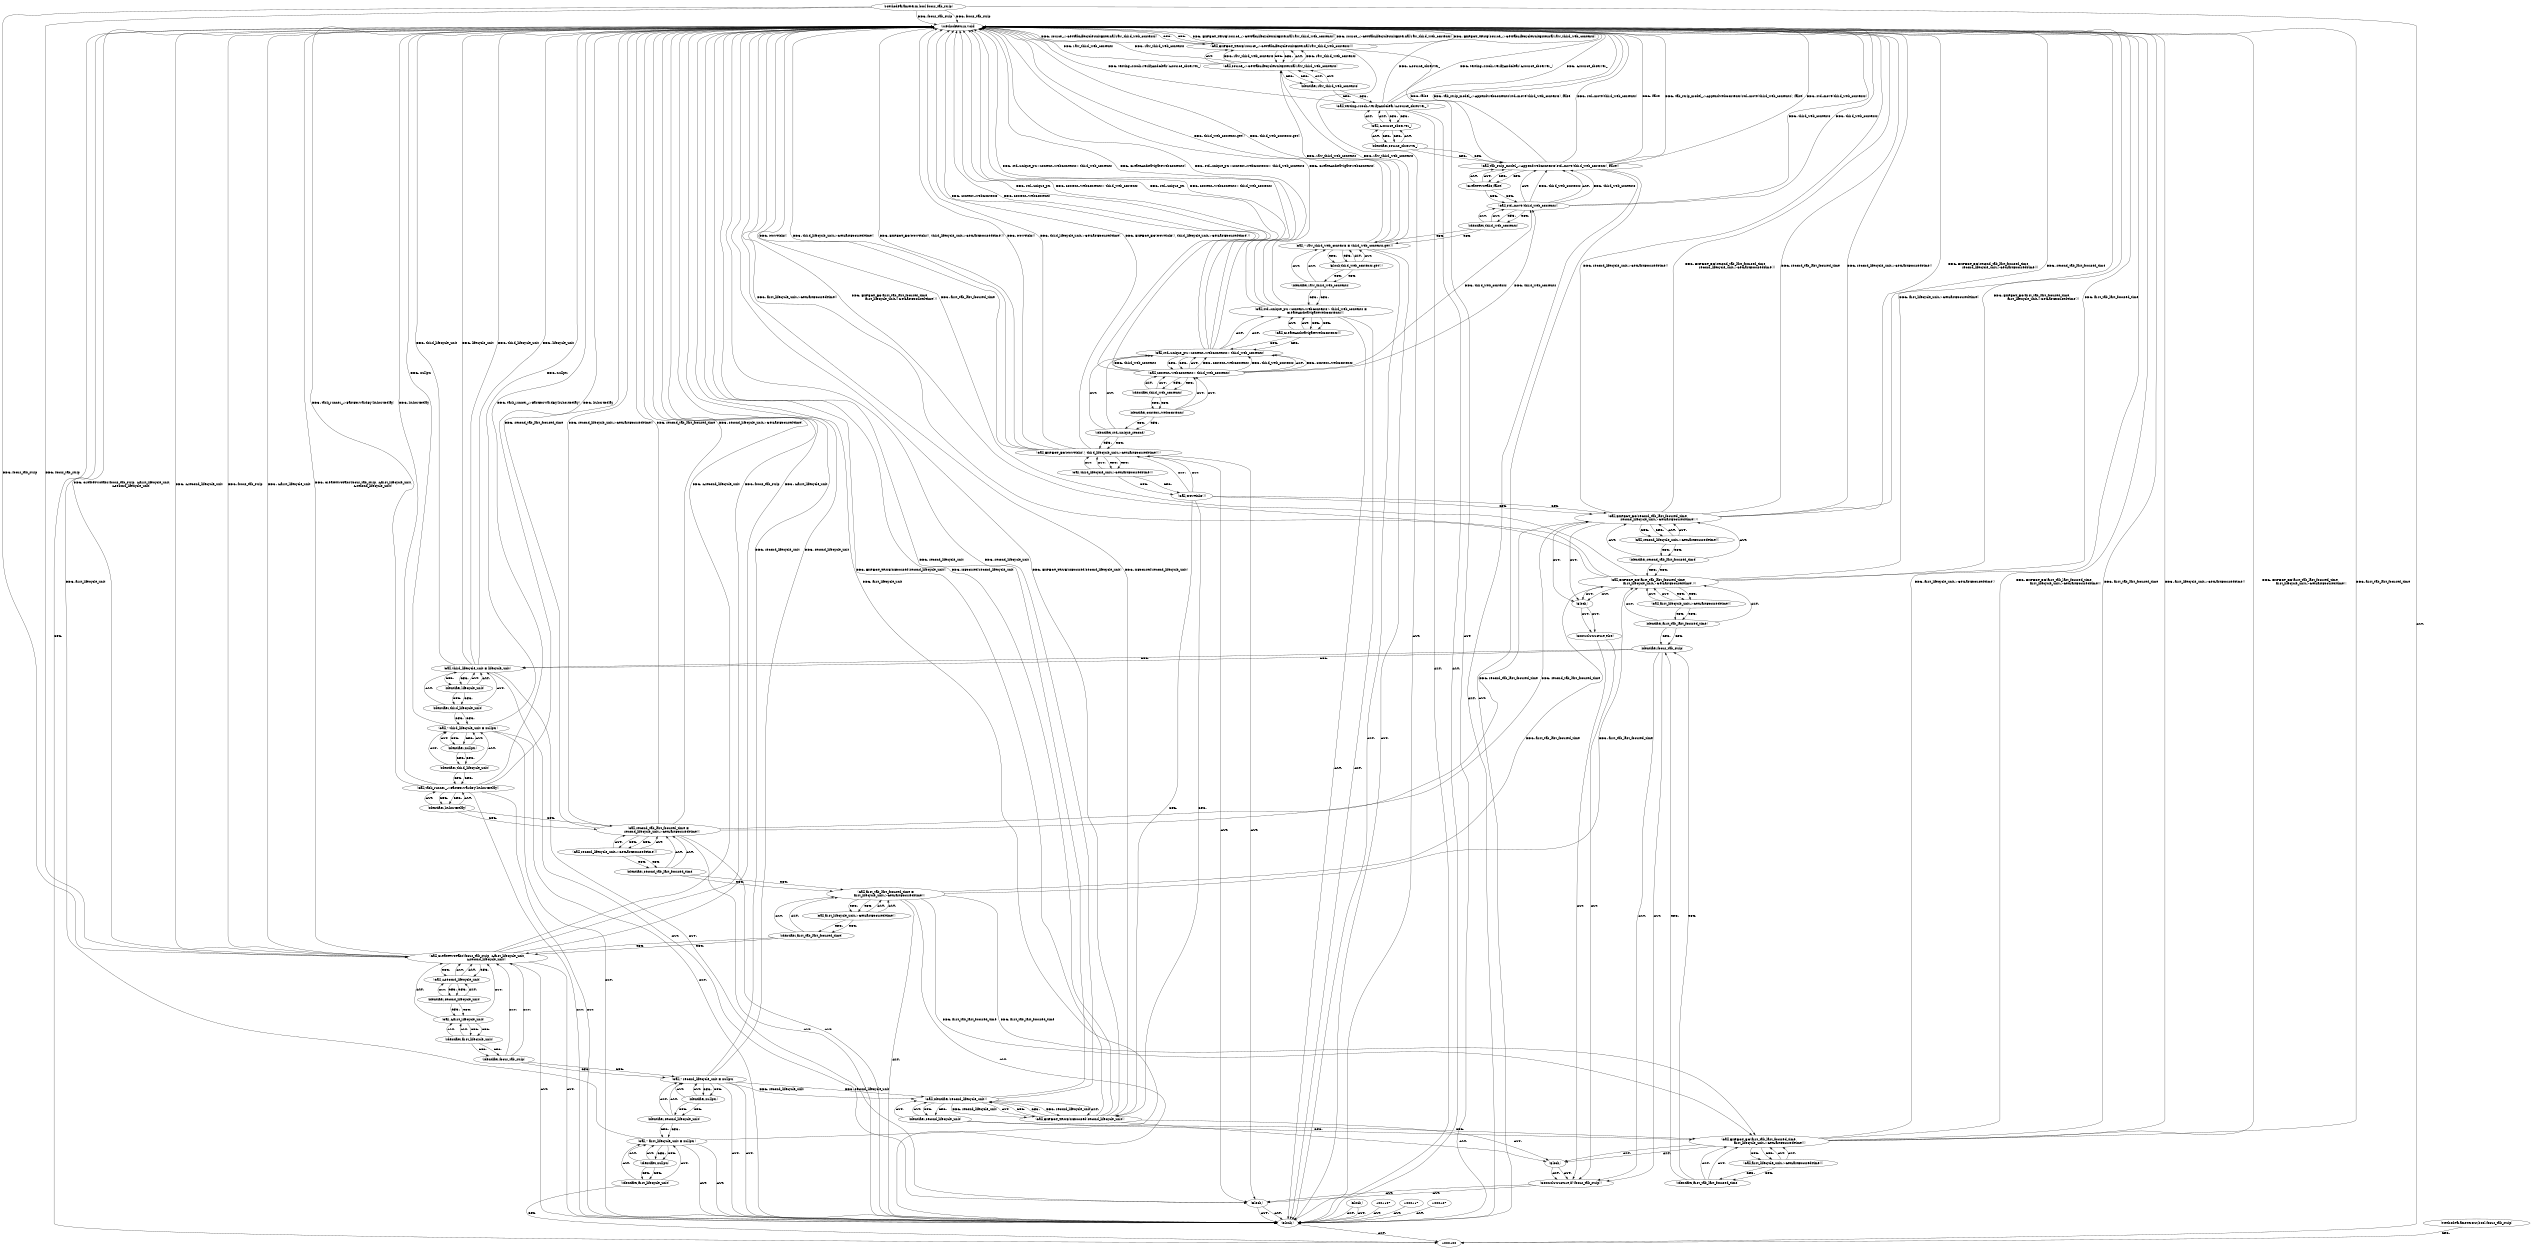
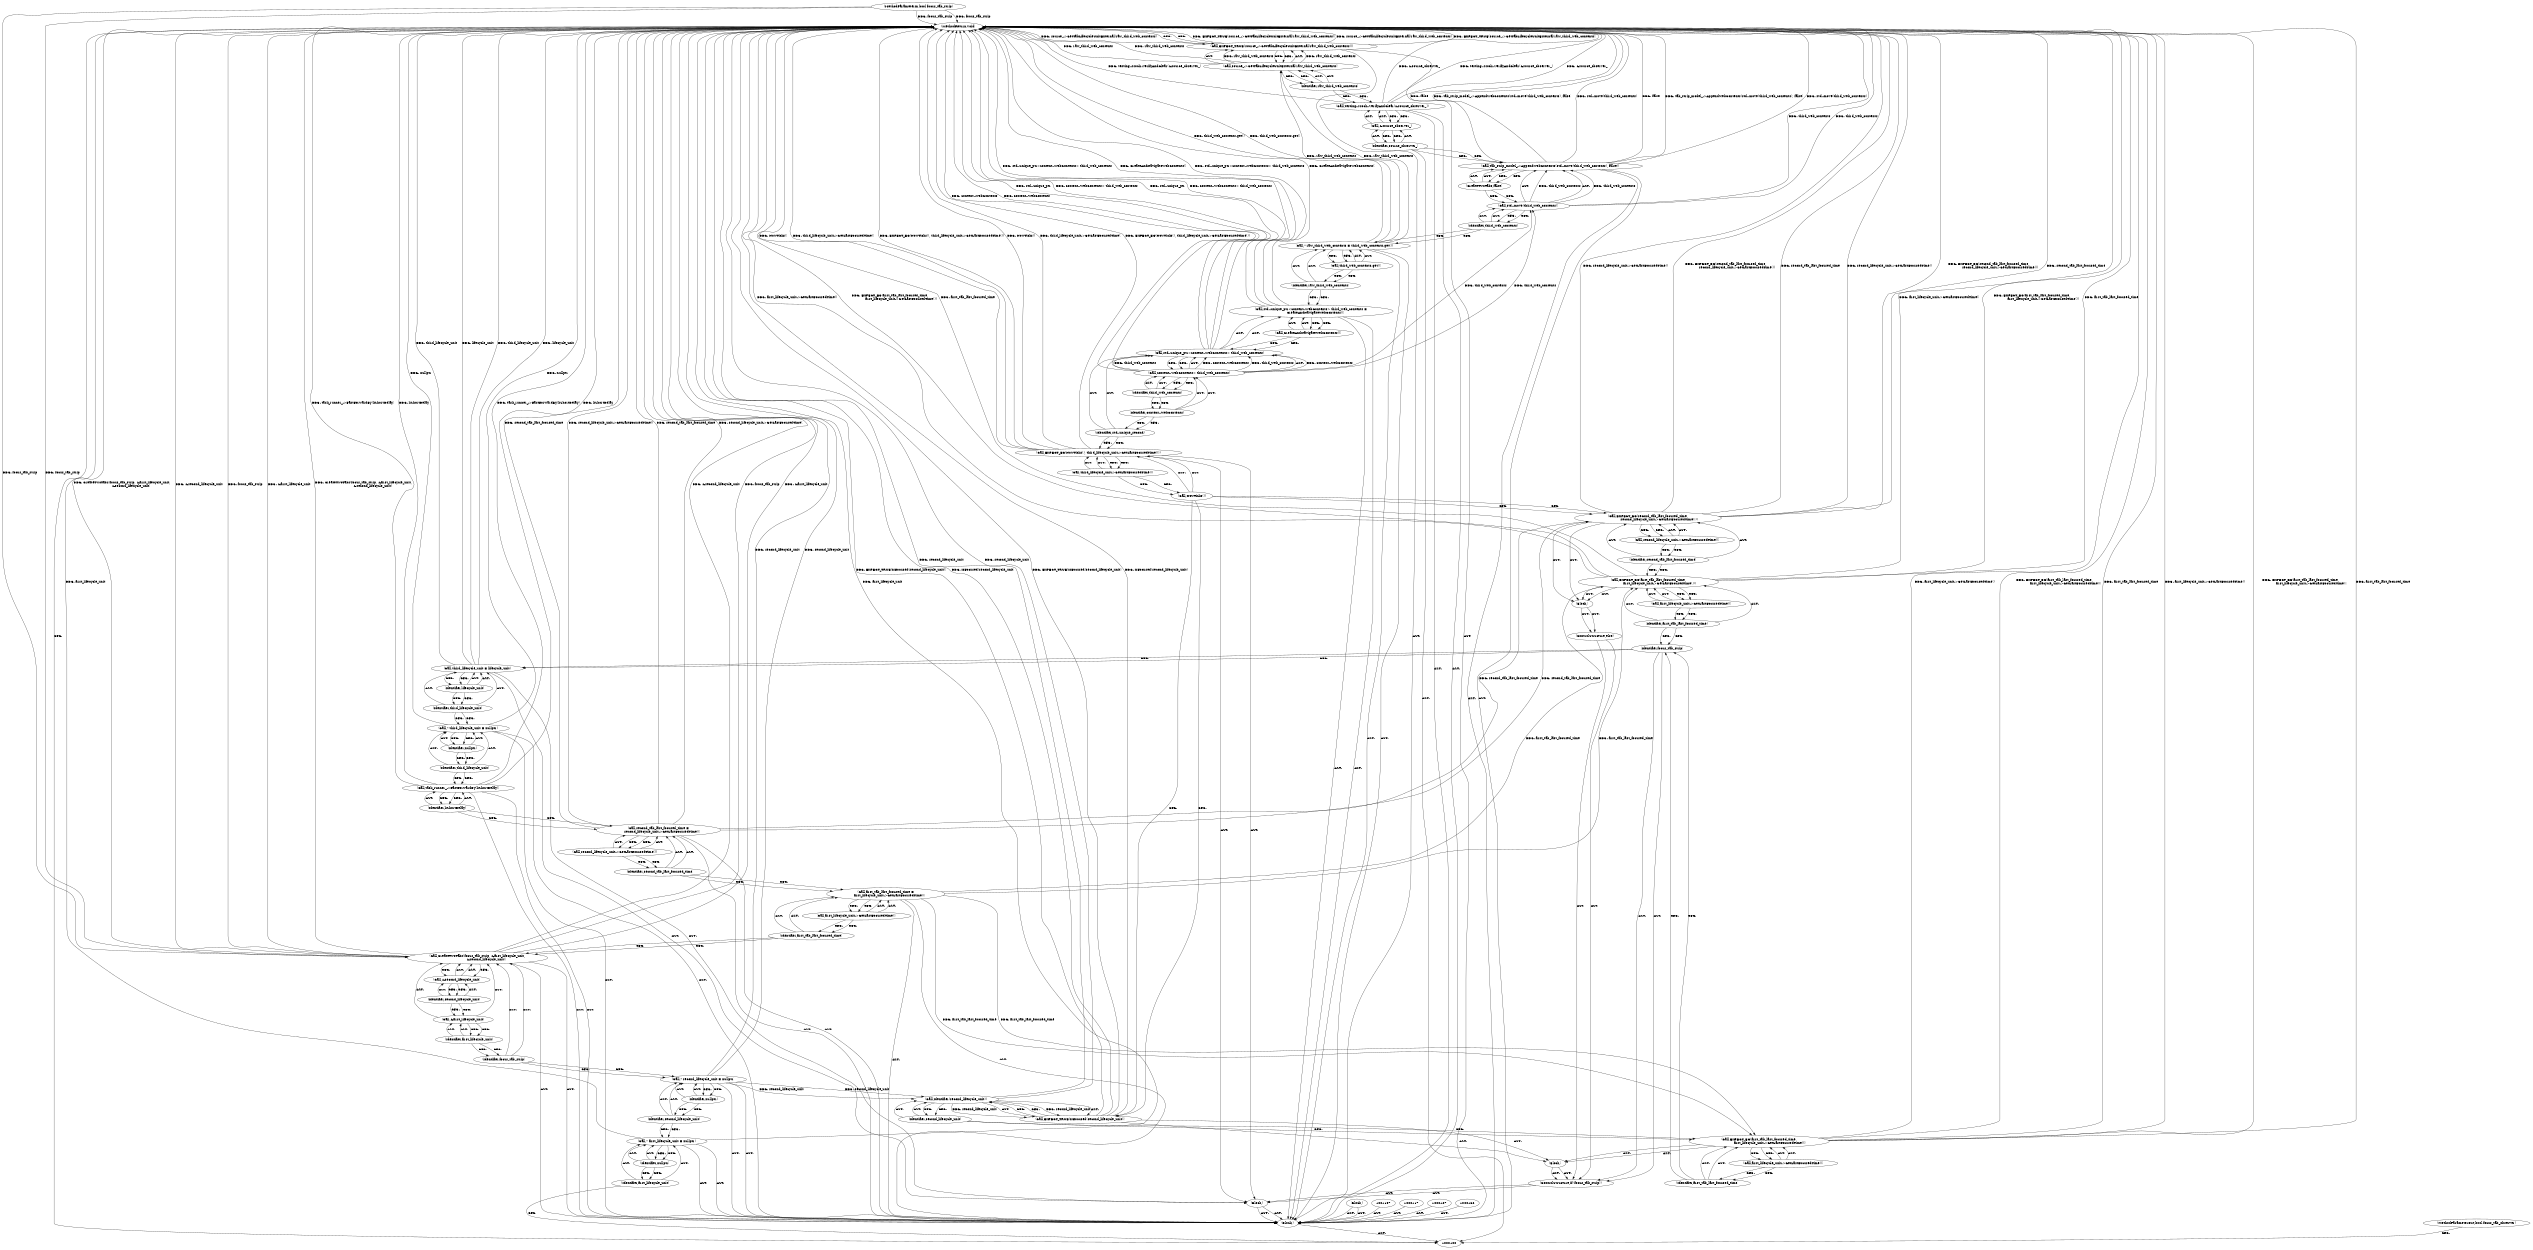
node "(Block,third_web_contents.get())": label "(Block,third_web_contents.get())" -> "(Call,third_web_contents.get())"
edge "(MethodParameterIn,bool focus_tab_strip)" -> "1000100": now "(Identifier,source_observer_)" -> "1000100"
node "1000162": added
node "(MethodParameterOut,bool focus_tab_strip)": label "(MethodParameterOut,bool focus_tab_strip)" -> "(MethodParameterOut,bool focus_tab_observer)"
